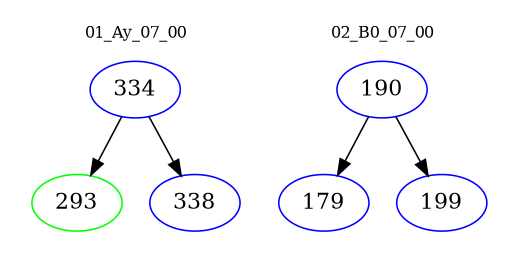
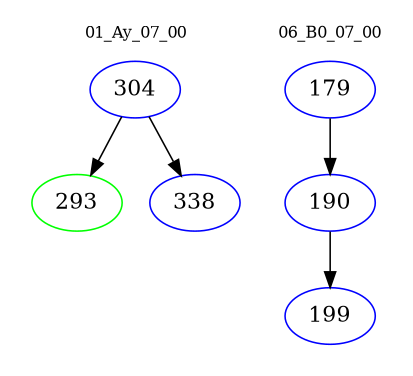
cluster "02_B0_07_00": label "02_B0_07_00" -> "06_B0_07_00"
node "334": label "334" -> "304"
edge "190" -> "179": reversed
